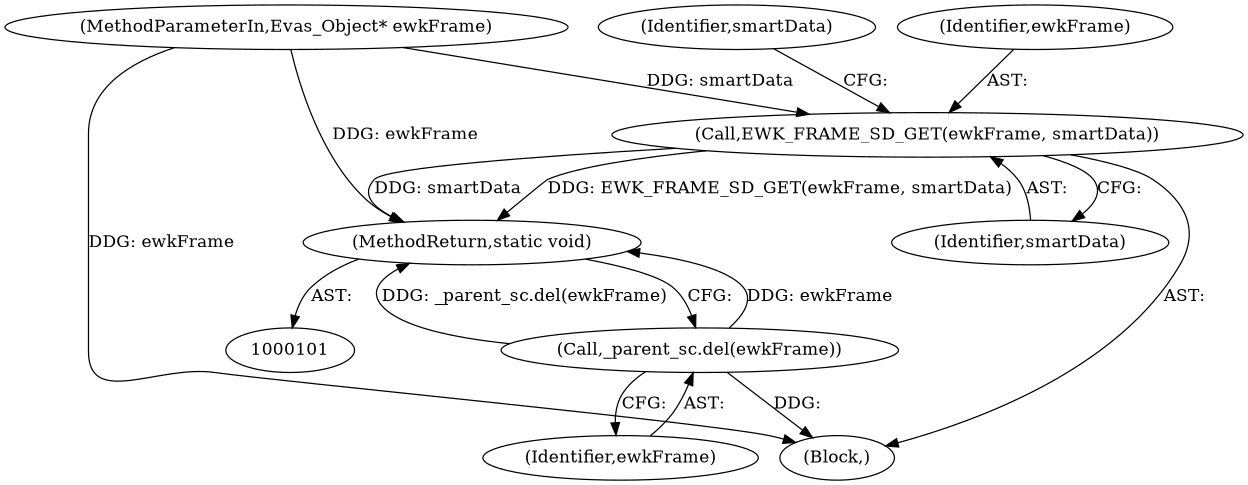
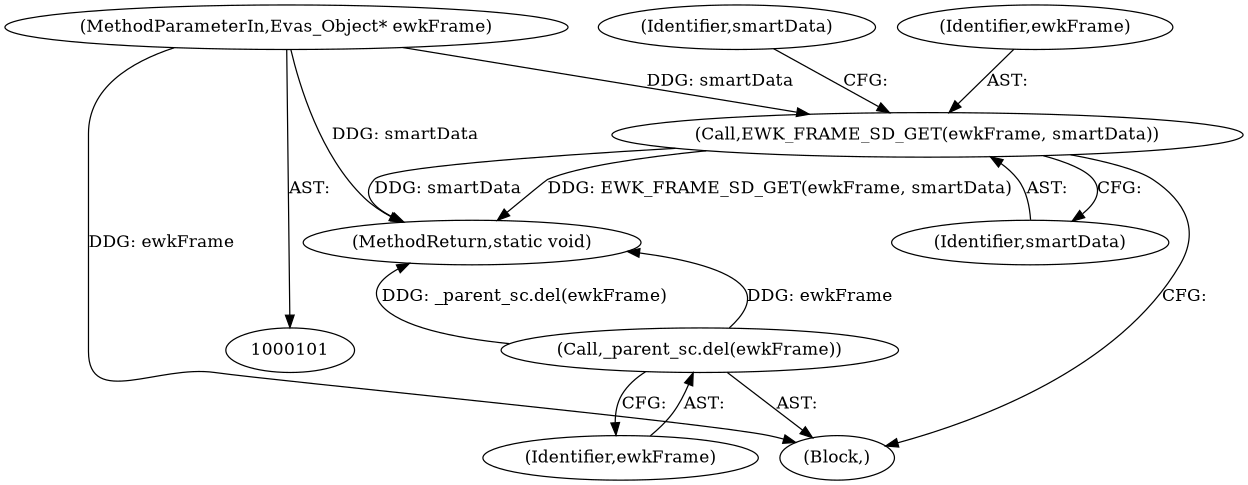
edge "(MethodParameterIn,Evas_Object* ewkFrame)" -> "(MethodReturn,static void)": label "DDG: ewkFrame" -> "DDG: smartData"
edge "(MethodReturn,static void)" -> "(Call,_parent_sc.del(ewkFrame))": removed, label "CFG:"
edge "(MethodReturn,static void)" -> "1000101": now "(MethodParameterIn,Evas_Object* ewkFrame)" -> "1000101"
edge "(Call,EWK_FRAME_SD_GET(ewkFrame, smartData))" -> "(Block,)": label "AST: " -> "CFG: "
edge "(Call,_parent_sc.del(ewkFrame))" -> "(Block,)": label "DDG: " -> "AST: "
